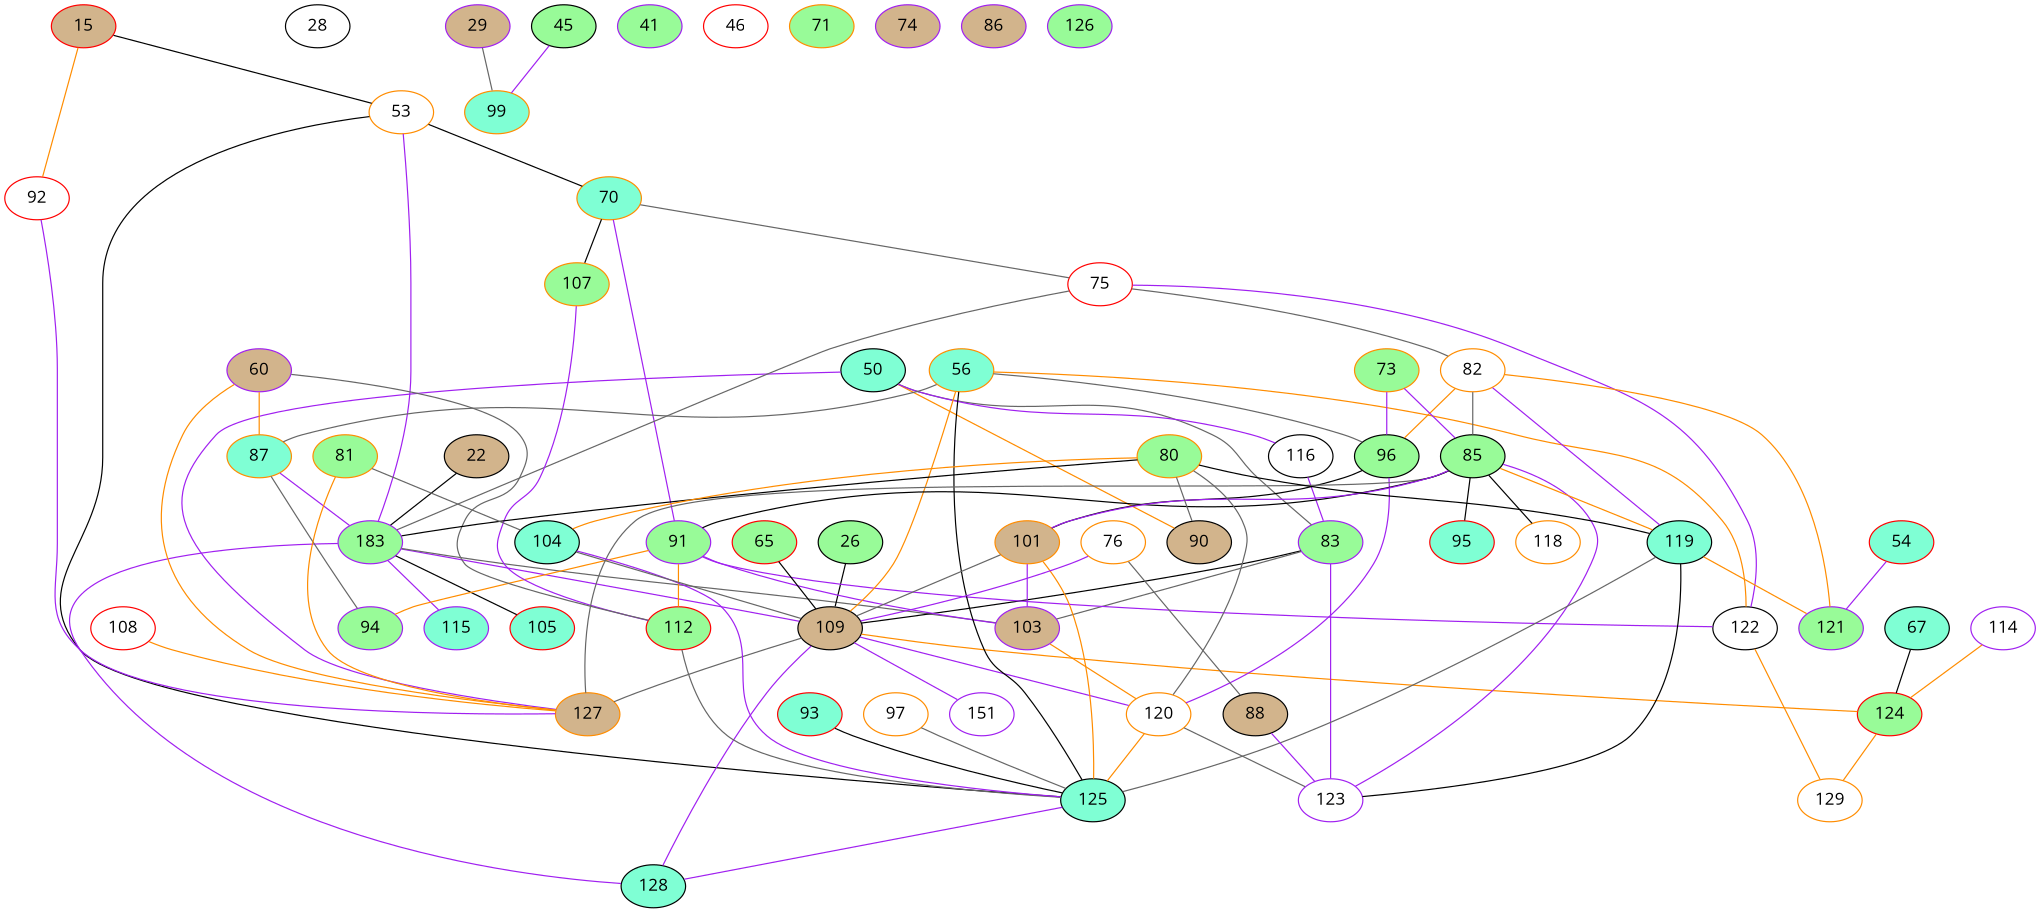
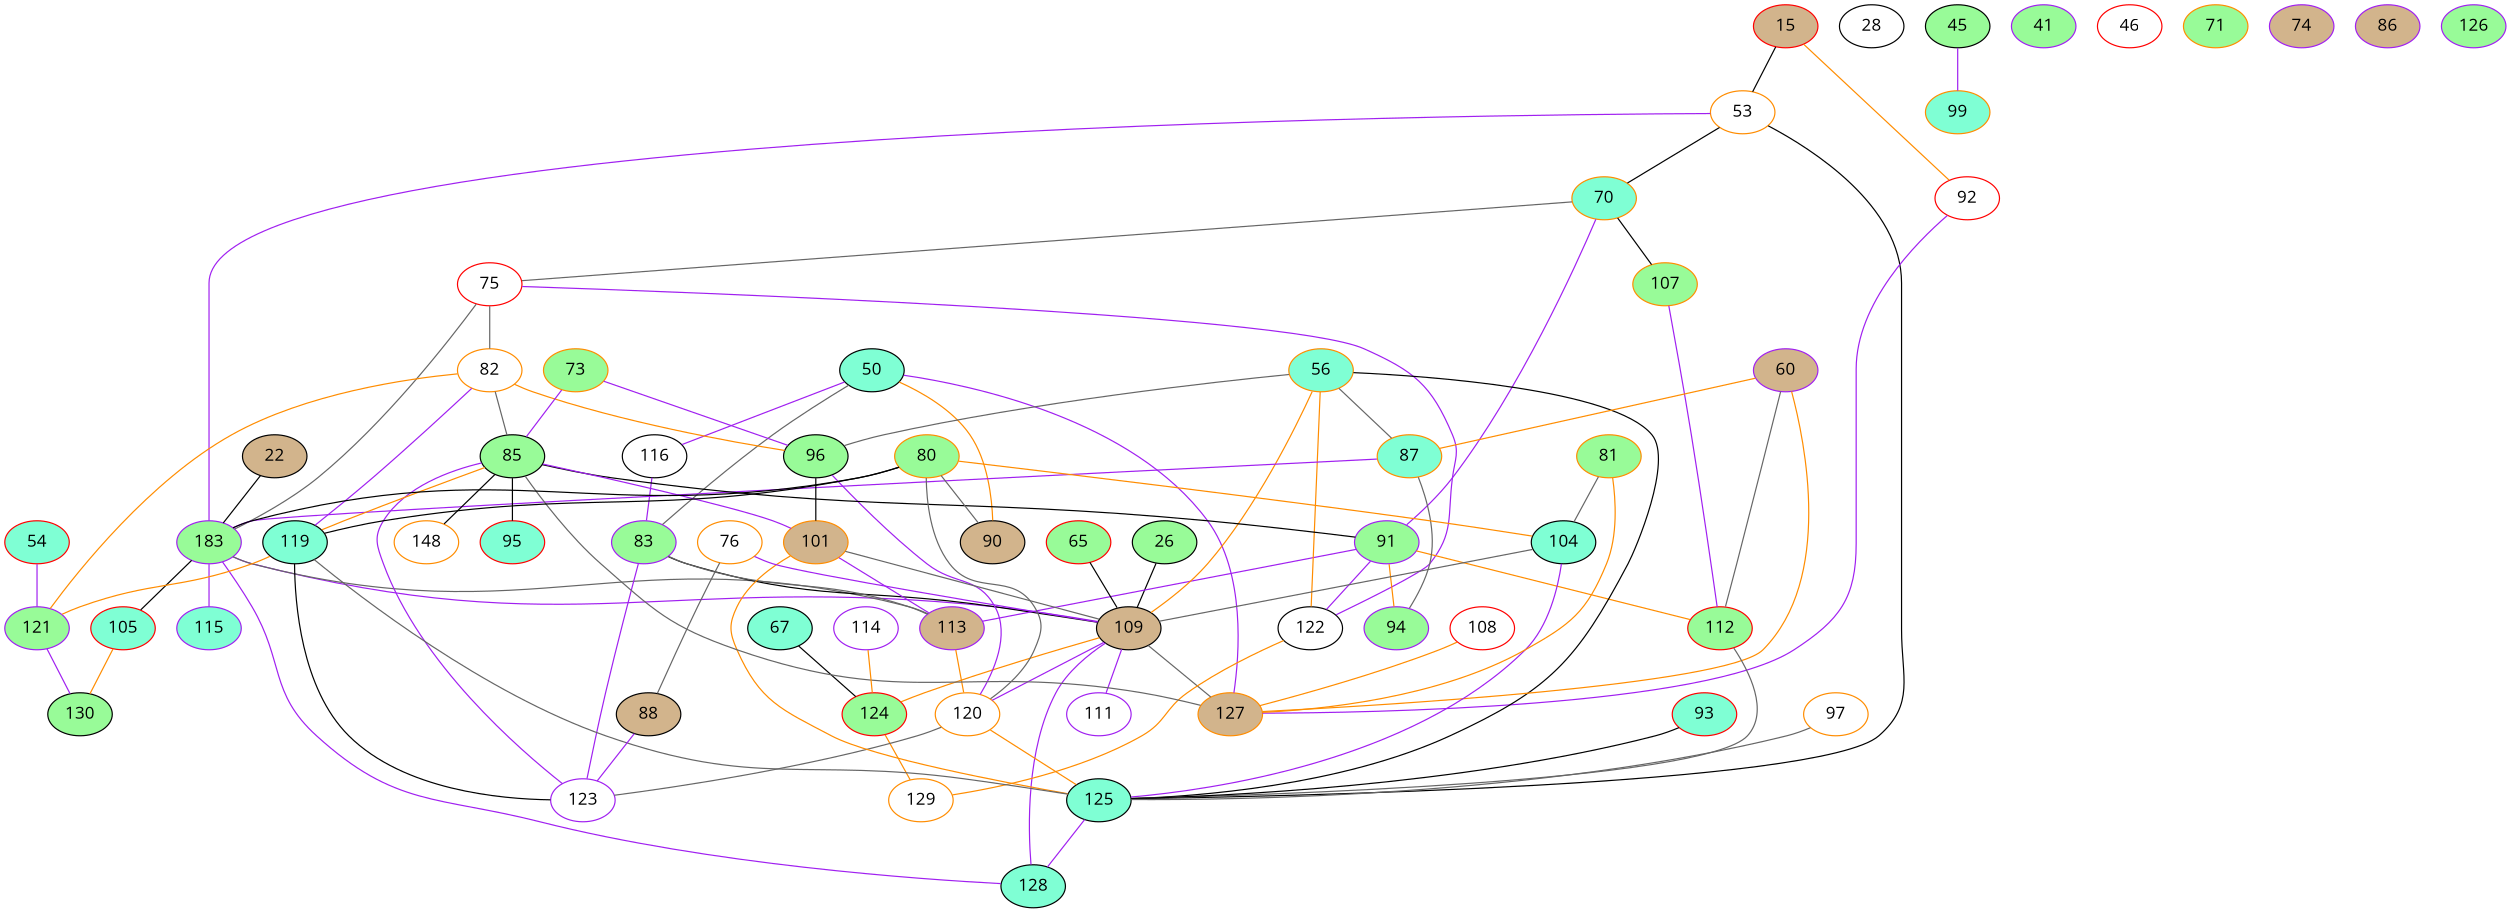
node "29": removed
node "118": label "118" -> "148"
node "103": label "103" -> "113"
node "130": added
node "151": label "151" -> "111"
